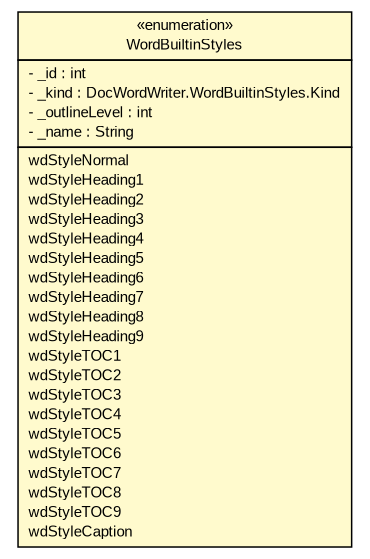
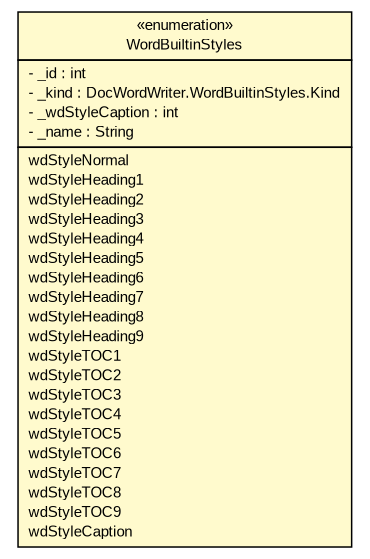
node "WordBuiltinStyles": text "- _outlineLevel : int" -> "- _wdStyleCaption : int"
